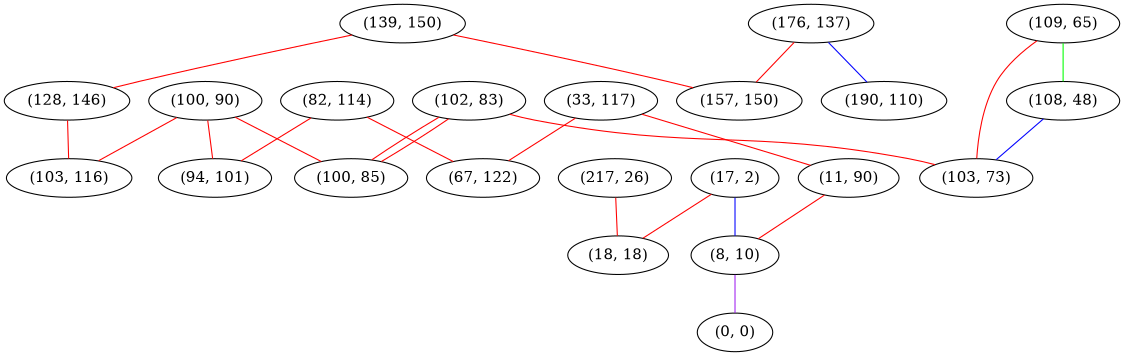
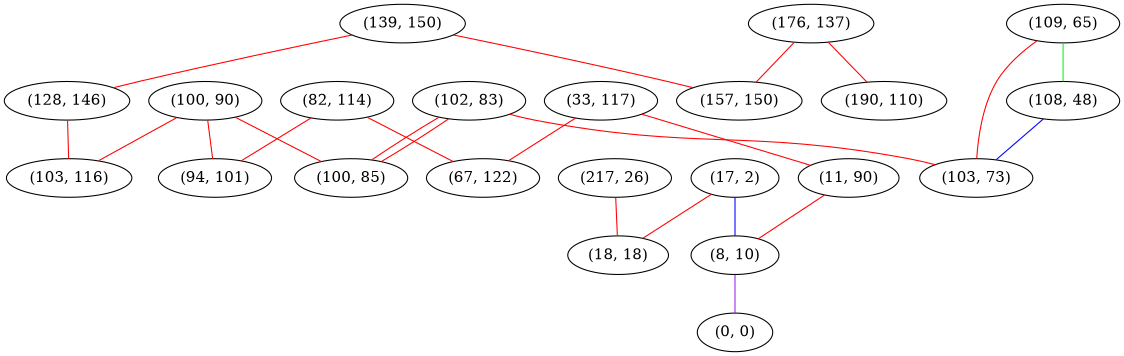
edge "(176, 137)" -- "(190, 110)": color blue -> red
